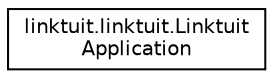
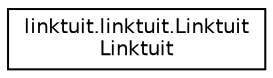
node "linktuit.linktuit.Linktuit Application": label "linktuit.linktuit.Linktuit Application" -> "linktuit.linktuit.Linktuit Linktuit"
